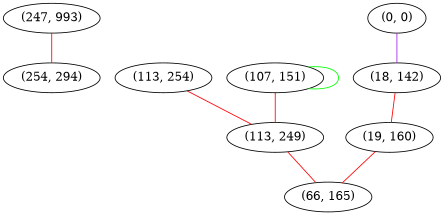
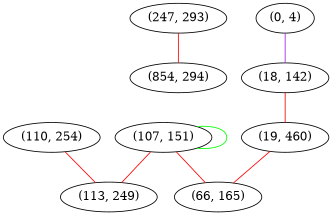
node "(247, 993)": label "(247, 993)" -> "(247, 293)"
node "(0, 0)": label "(0, 0)" -> "(0, 4)"
node "(254, 294)": label "(254, 294)" -> "(854, 294)"
node "(113, 254)": label "(113, 254)" -> "(110, 254)"
node "(19, 160)": label "(19, 160)" -> "(19, 460)"
edge "(113, 249)" -- "(66, 165)": now "(107, 151)" -- "(66, 165)"
